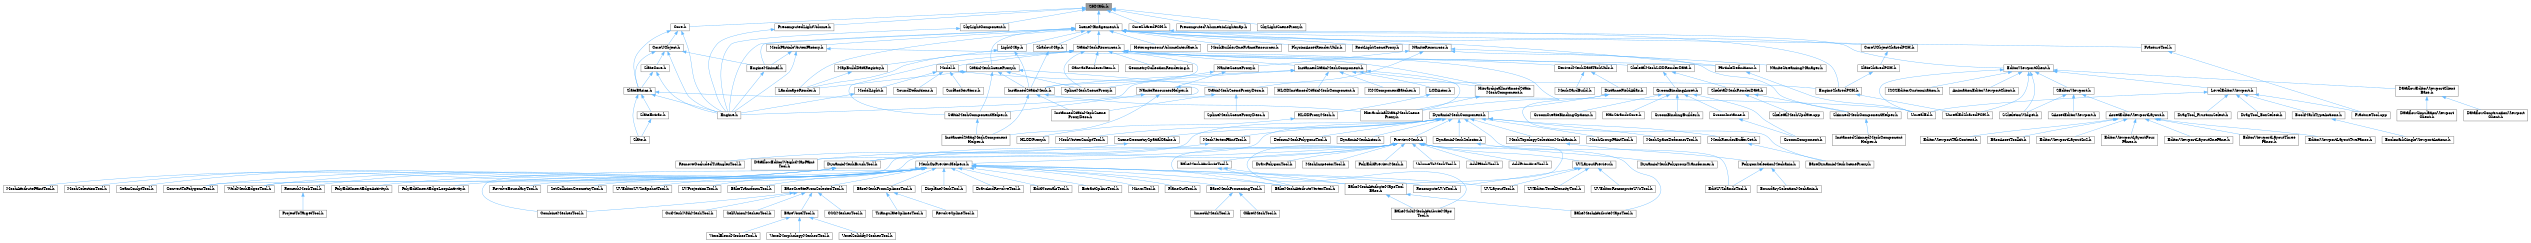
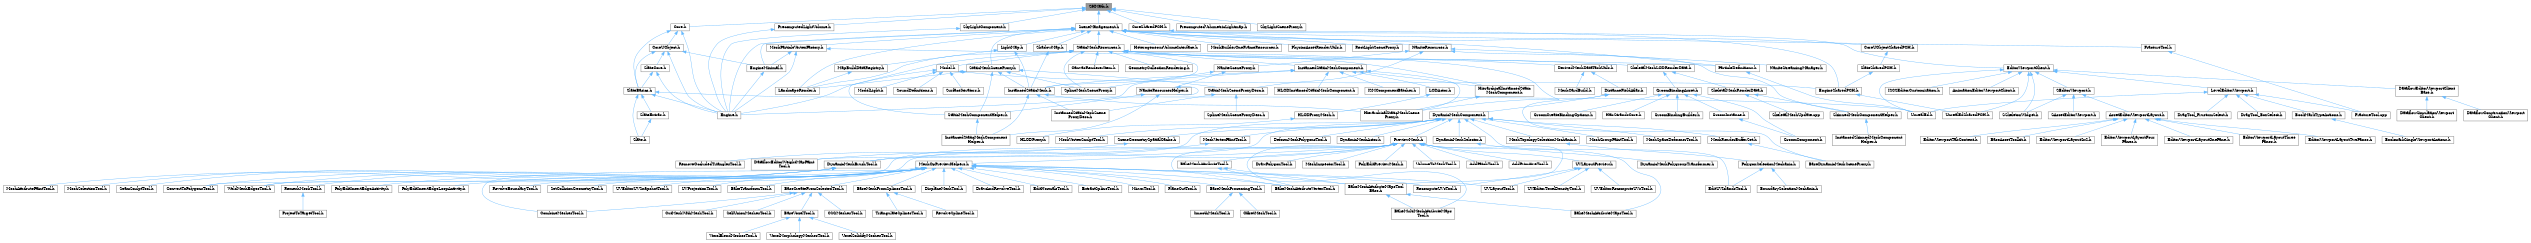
edge "Engine.h" -> "ModelLight.h": now "Engine.h" -> "Model.h"
